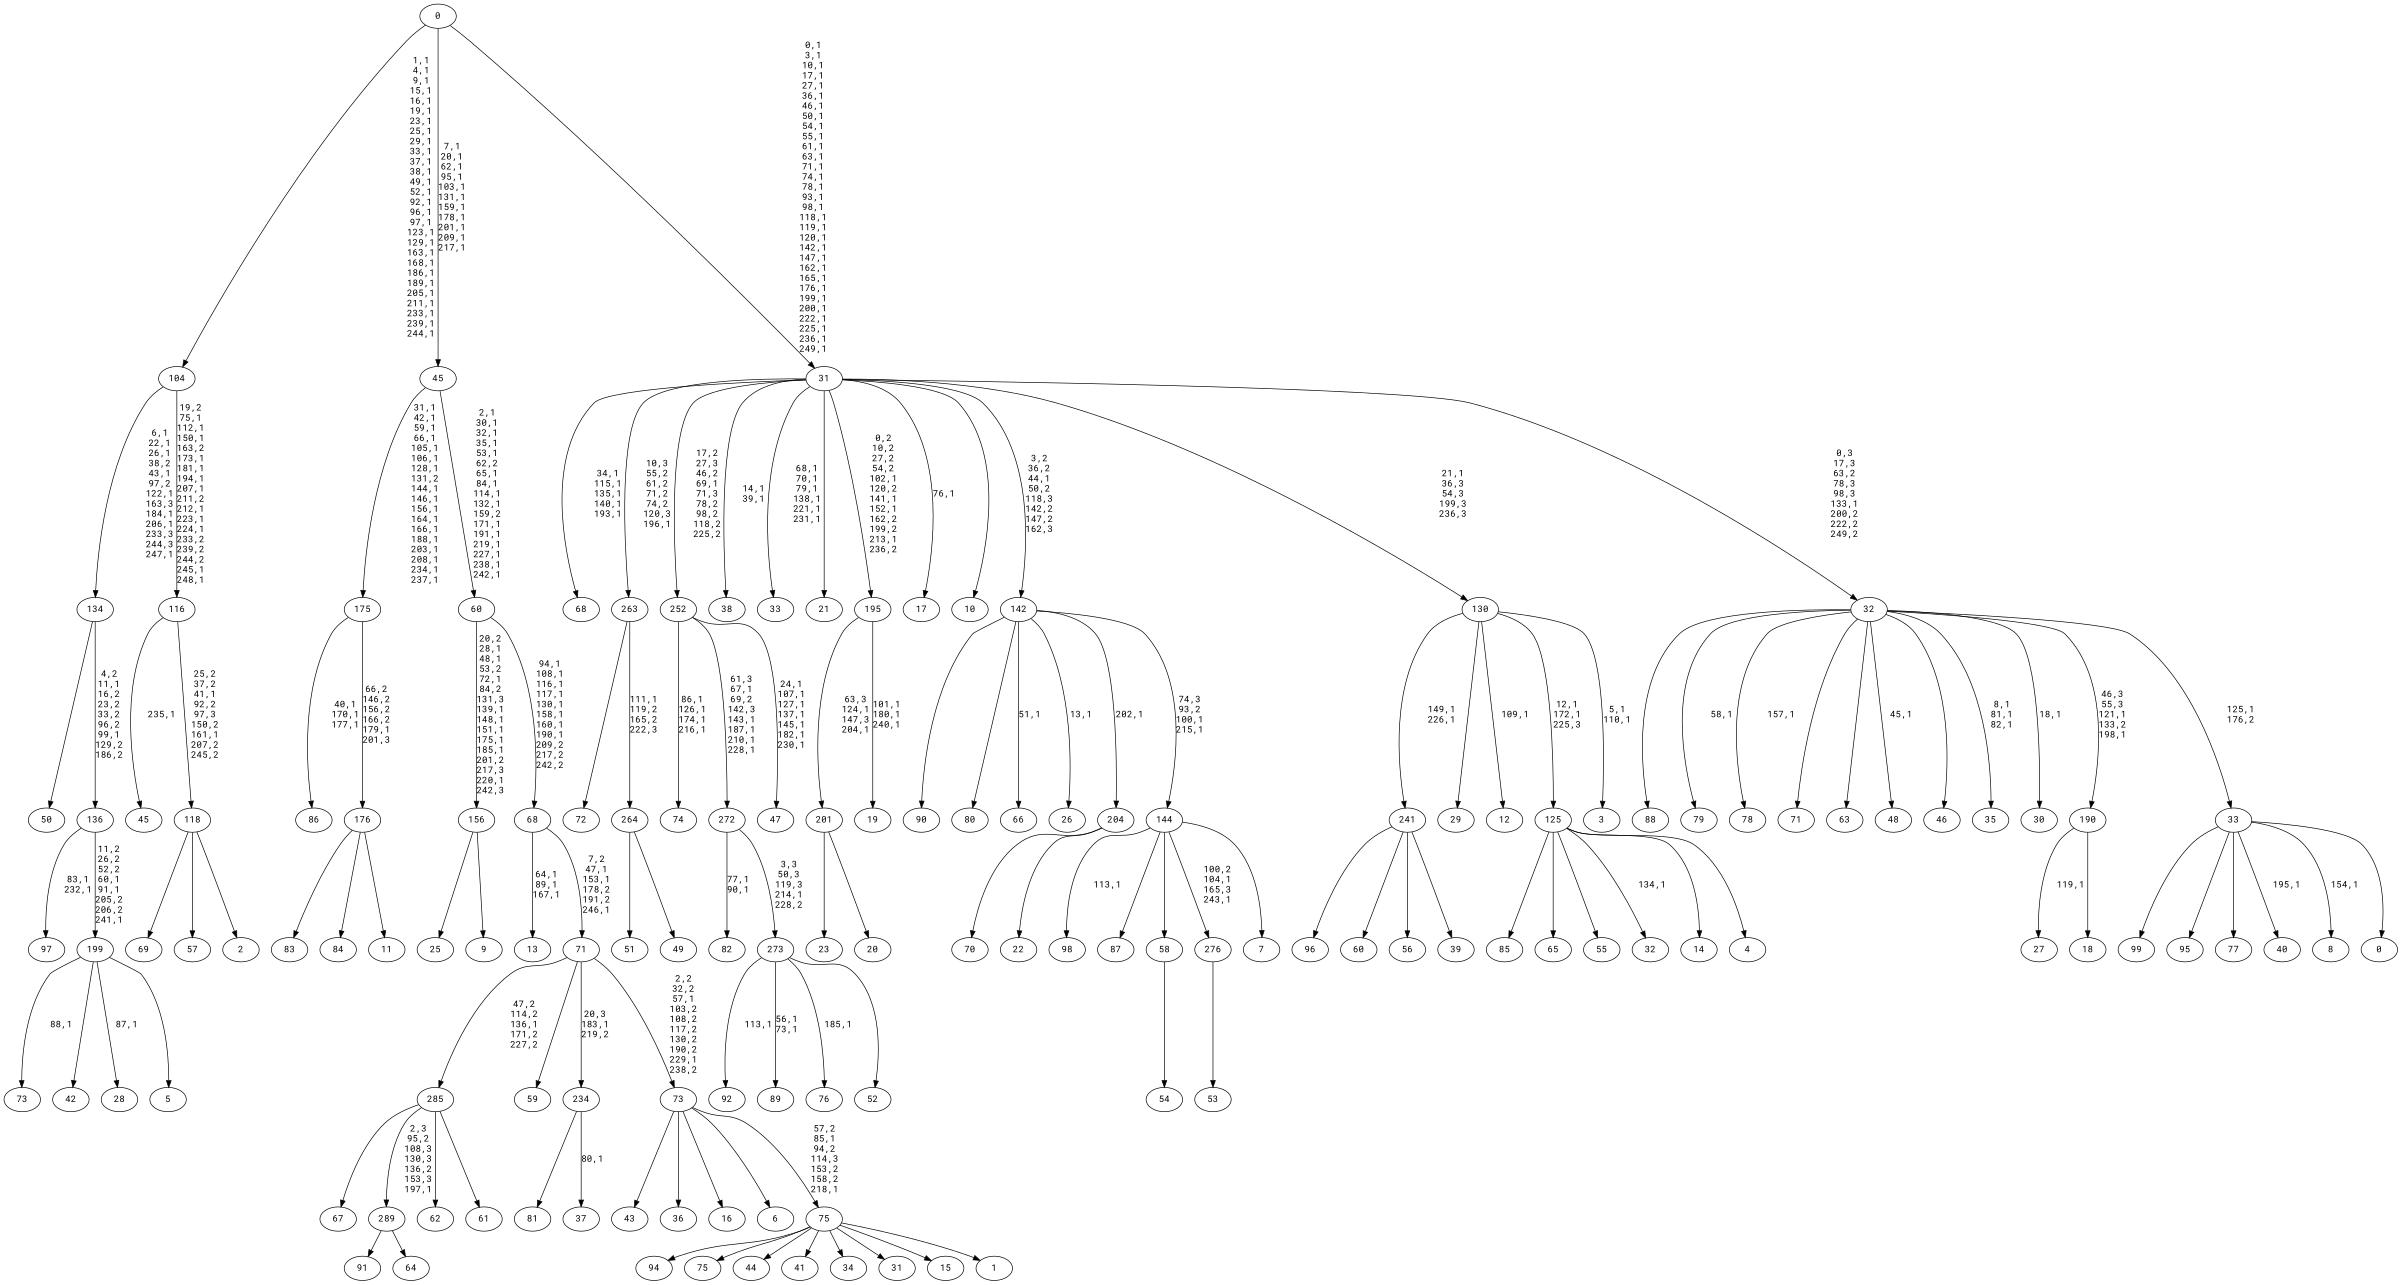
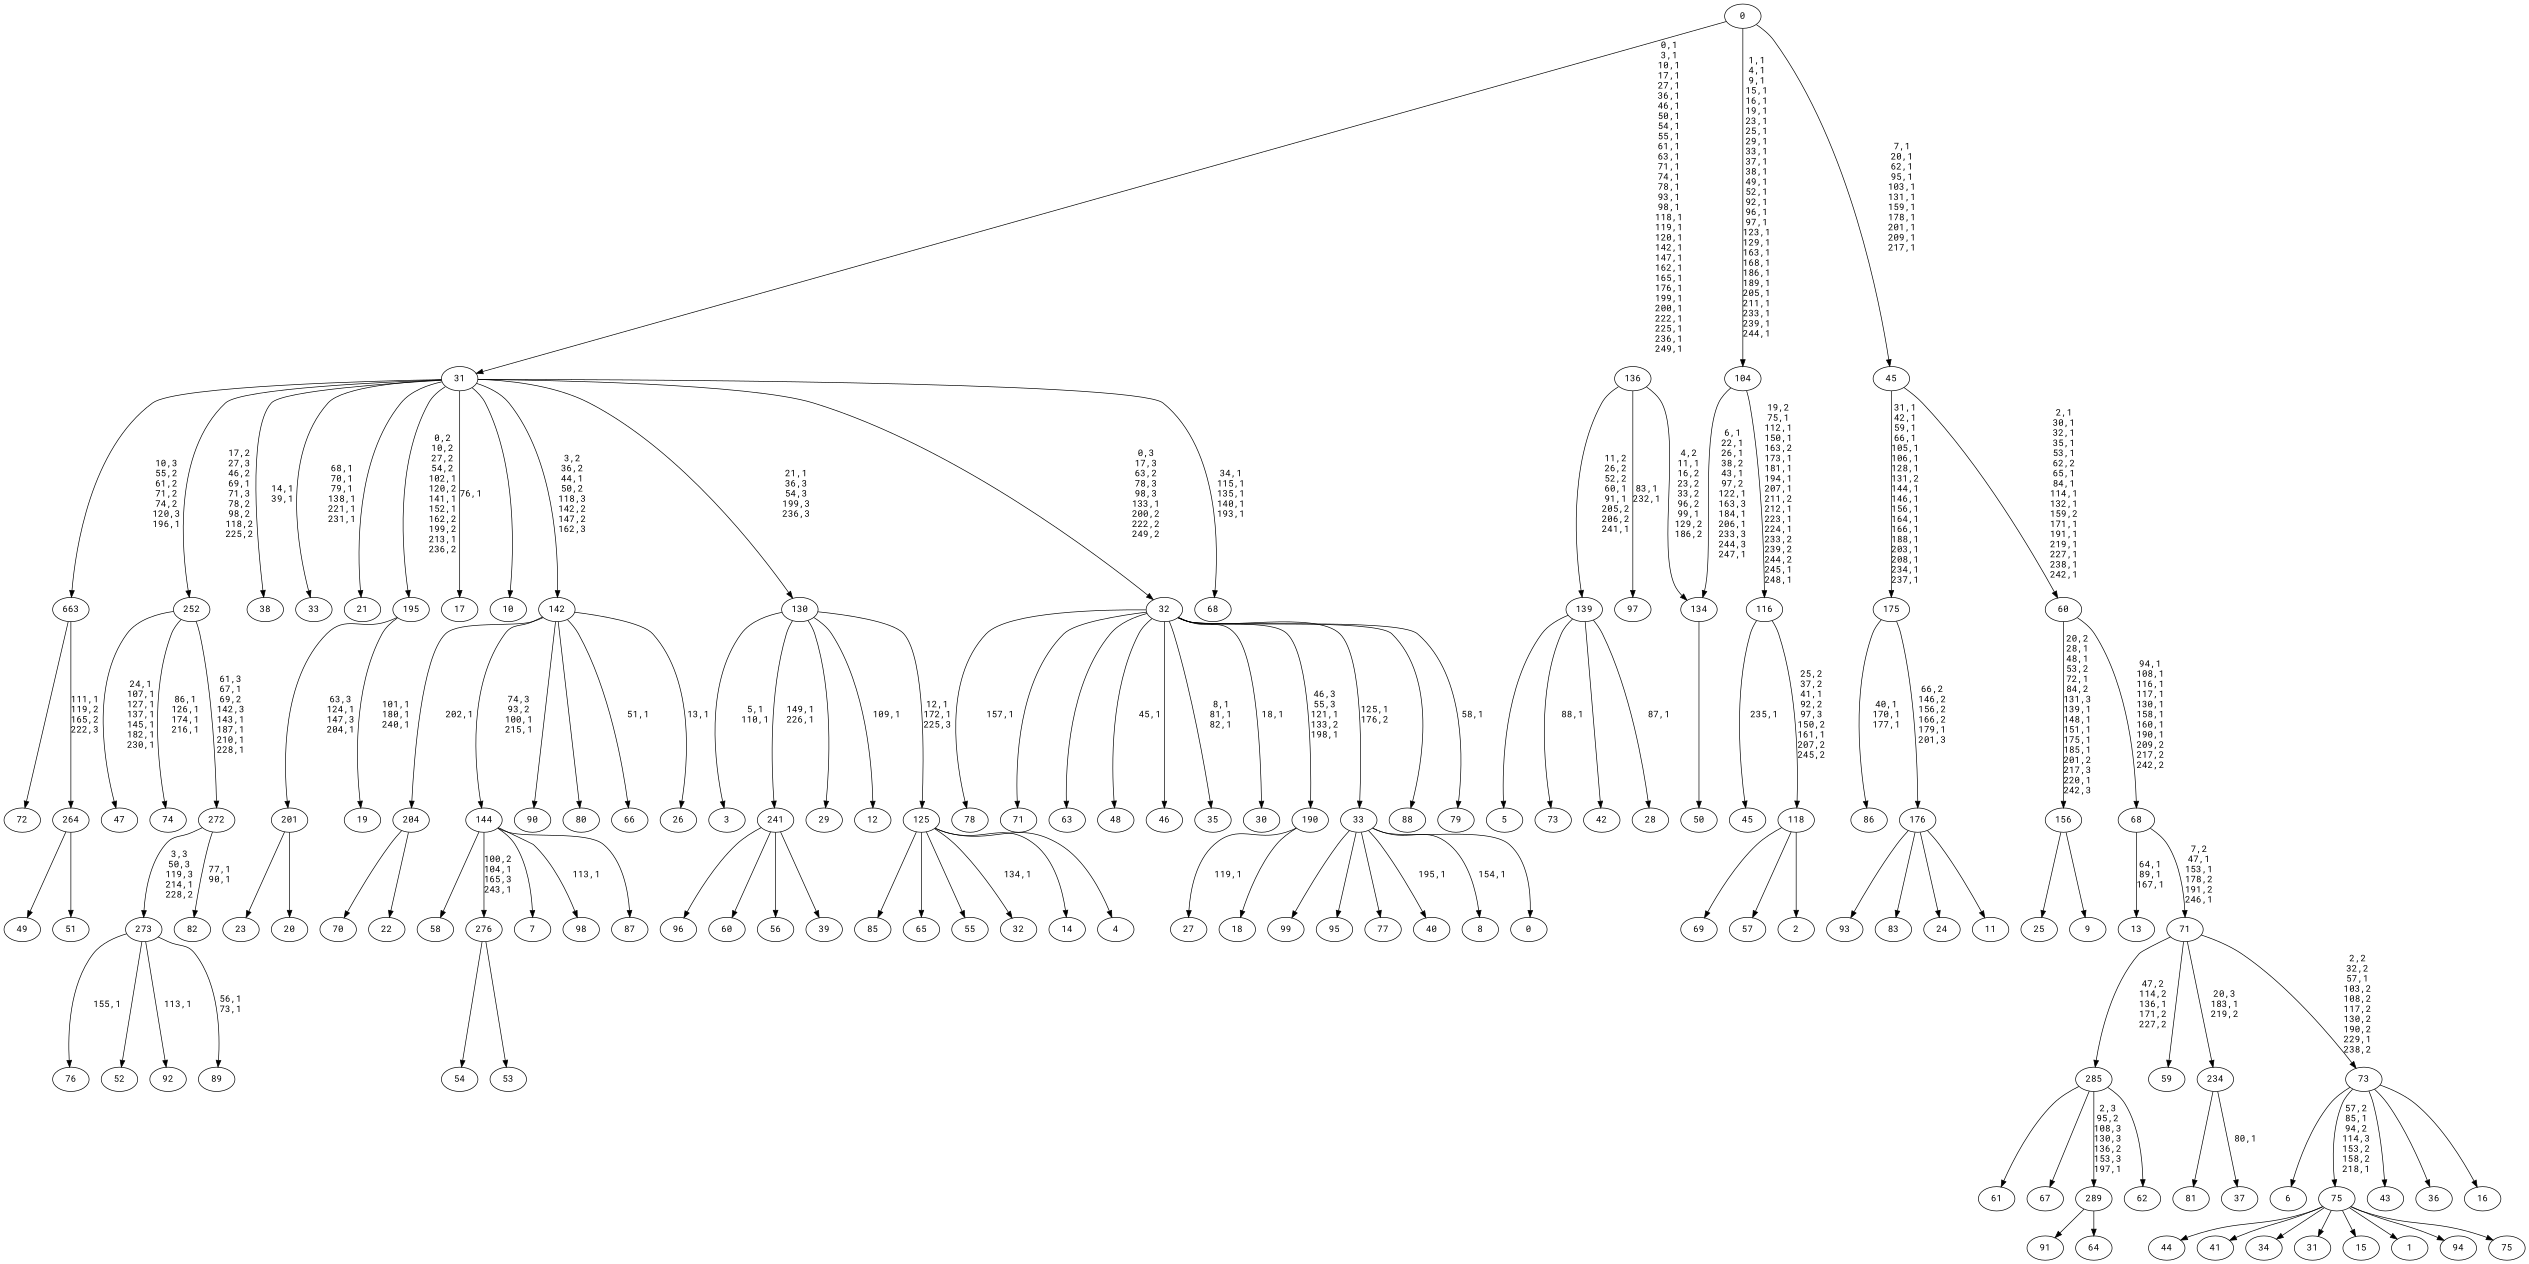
node "263": label "263" -> "663"
edge "134" -> "136": reversed
node "93": added
node "199": label "199" -> "139"
node "84": label "84" -> "24"
edge "58" -> "54": now "276" -> "54"
edge "273" -> "76": label "185,1" -> "155,1"
